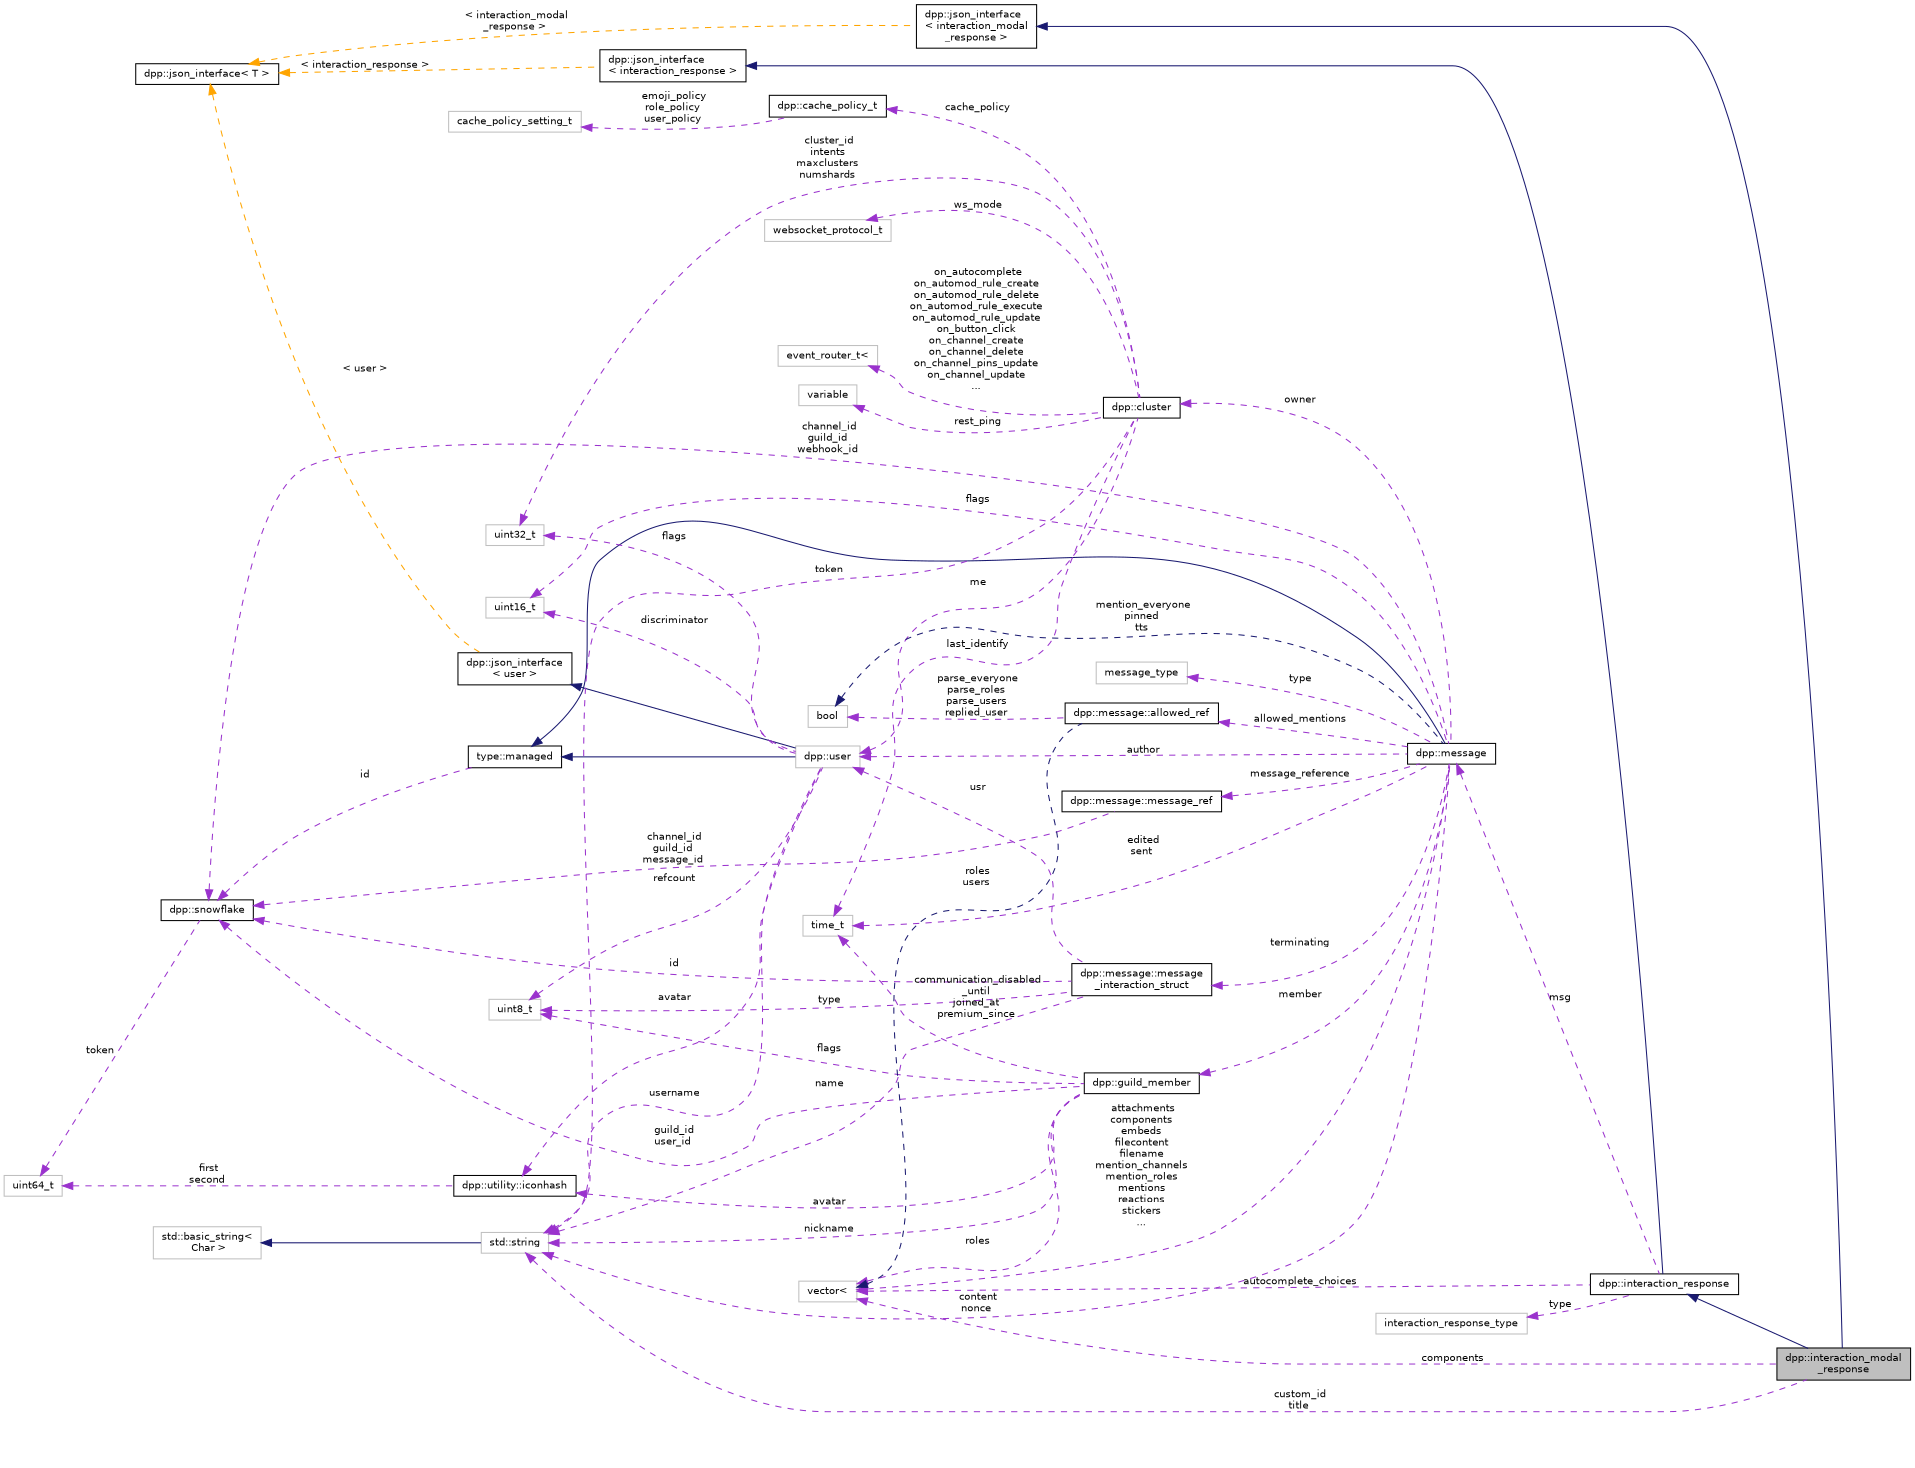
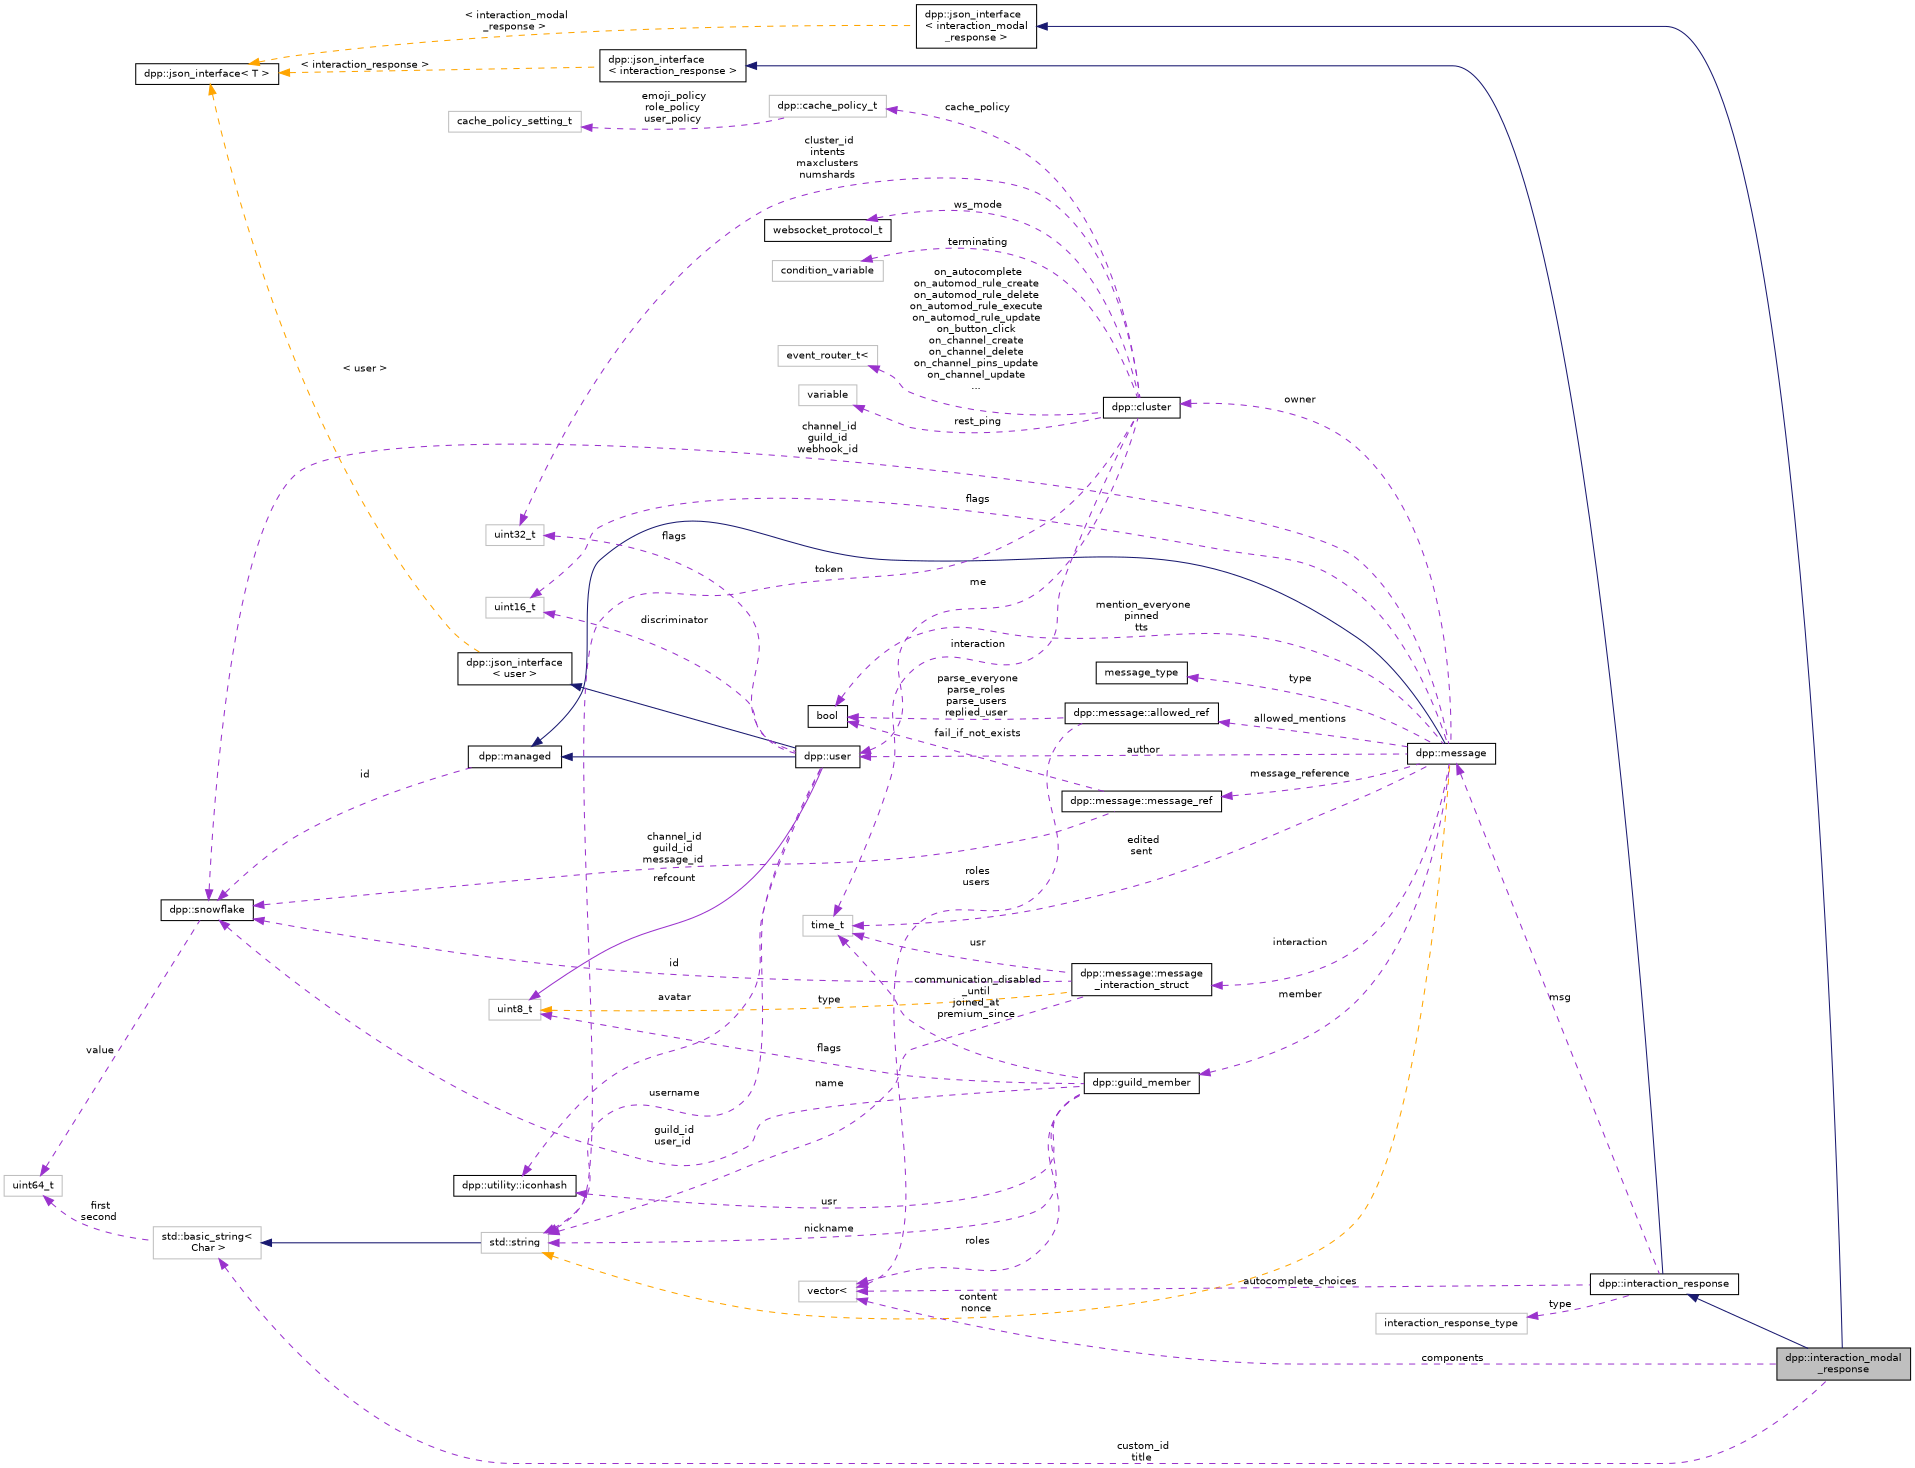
node "dpp::cache_policy_t": color black -> grey75
node "websocket_protocol_t": color grey75 -> black
node "condition_variable": added
edge "dpp::message" -> "bool": color midnightblue -> darkorchid3
edge "dpp::cluster" -> "time_t": label " last_identify" -> " interaction"
node "message_type": color grey75 -> black
node "bool": color grey75 -> black
node "type::managed": label "type::managed" -> "dpp::managed"
node "dpp::user": color grey75 -> black
edge "dpp::message::message_ref" -> "bool": added, label "fail_if_not_exists"
edge "dpp::message::message _interaction_struct" -> "dpp::user": now "dpp::message::message _interaction_struct" -> "time_t"
edge "dpp::user" -> "uint8_t": style dashed -> solid
edge "dpp::message" -> "dpp::message::message _interaction_struct": label " terminating" -> " interaction"
edge "dpp::message::allowed_ref" -> "vector<": color midnightblue -> darkorchid3
edge "dpp::message::message _interaction_struct" -> "uint8_t": color darkorchid3 -> orange
edge "dpp::snowflake" -> "uint64_t": label " token" -> " value"
edge "dpp::message" -> "vector<": removed, label "attachments components embeds filecontent filename mention_channels mention_roles mentions reactions stickers ..."
edge "dpp::utility::iconhash" -> "uint64_t": now "std::basic_string< Char >" -> "uint64_t"
edge "dpp::guild_member" -> "dpp::utility::iconhash": label " avatar" -> " usr"
edge "dpp::message" -> "std::string": color darkorchid3 -> orange
edge "dpp::interaction_modal _response" -> "std::string": now "dpp::interaction_modal _response" -> "std::basic_string< Char >"
